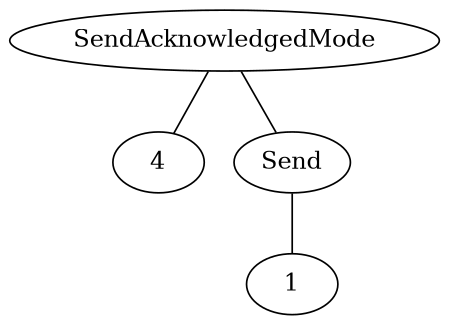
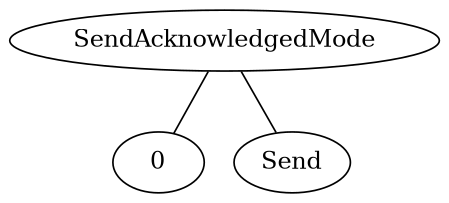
node "4": label "4" -> "0"
node "1": removed
